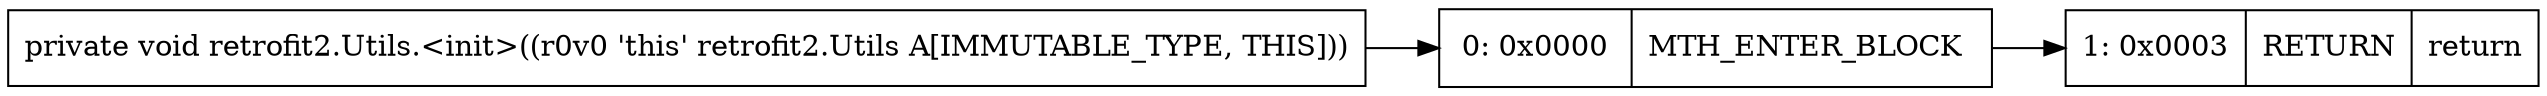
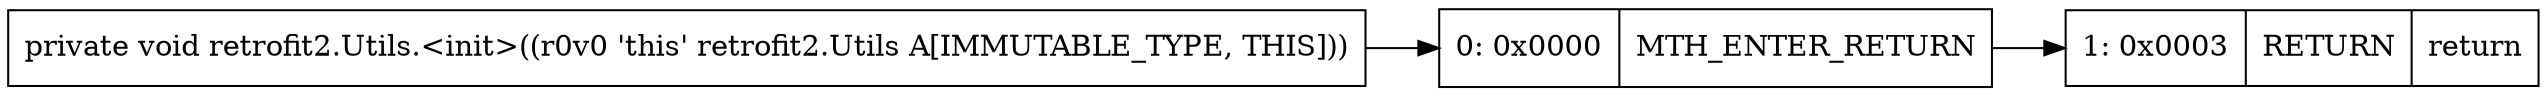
node "0: 0x0000": text "MTH_ENTER_BLOCK" -> "MTH_ENTER_RETURN"
